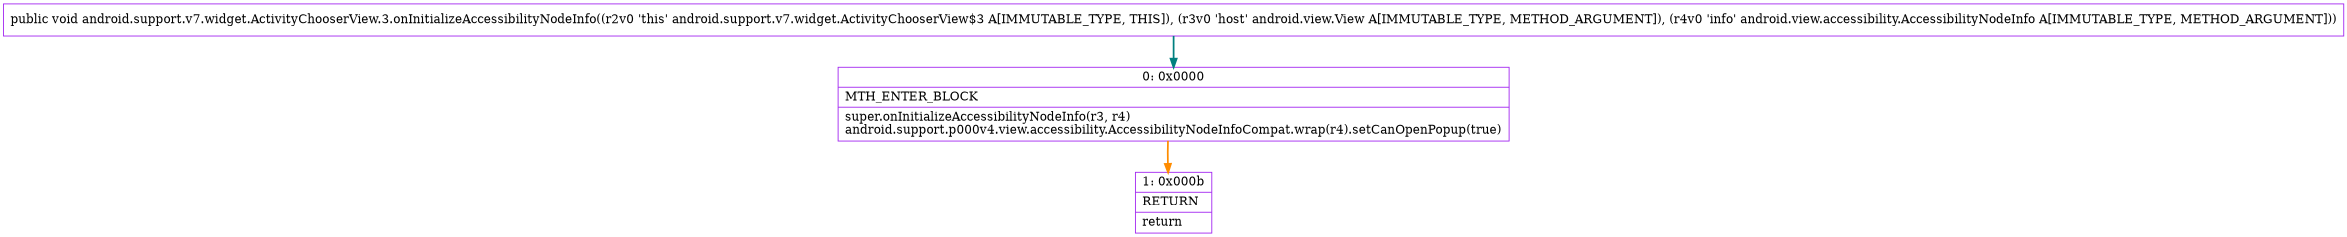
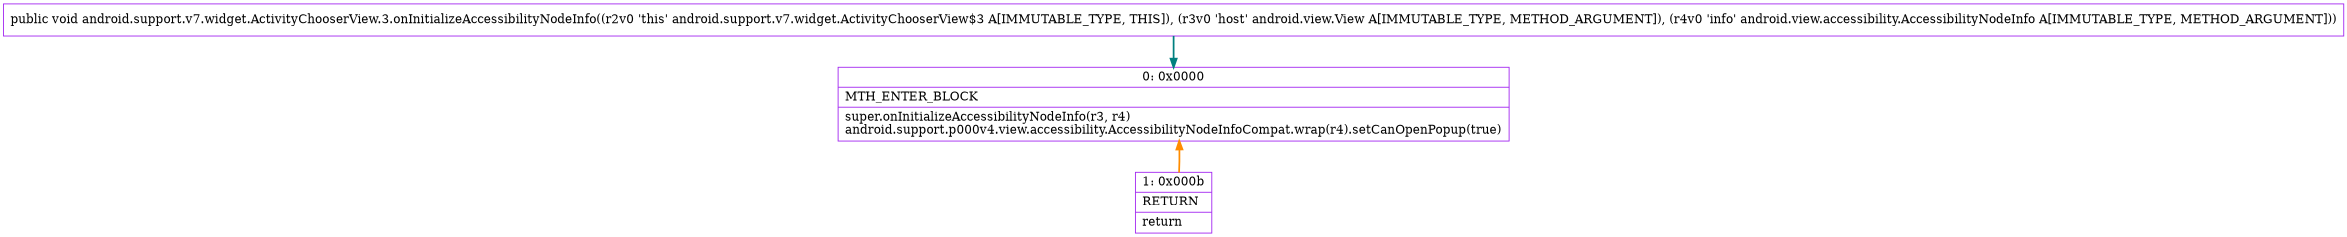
edge "0: 0x0000" -> "1: 0x000b": reversed
